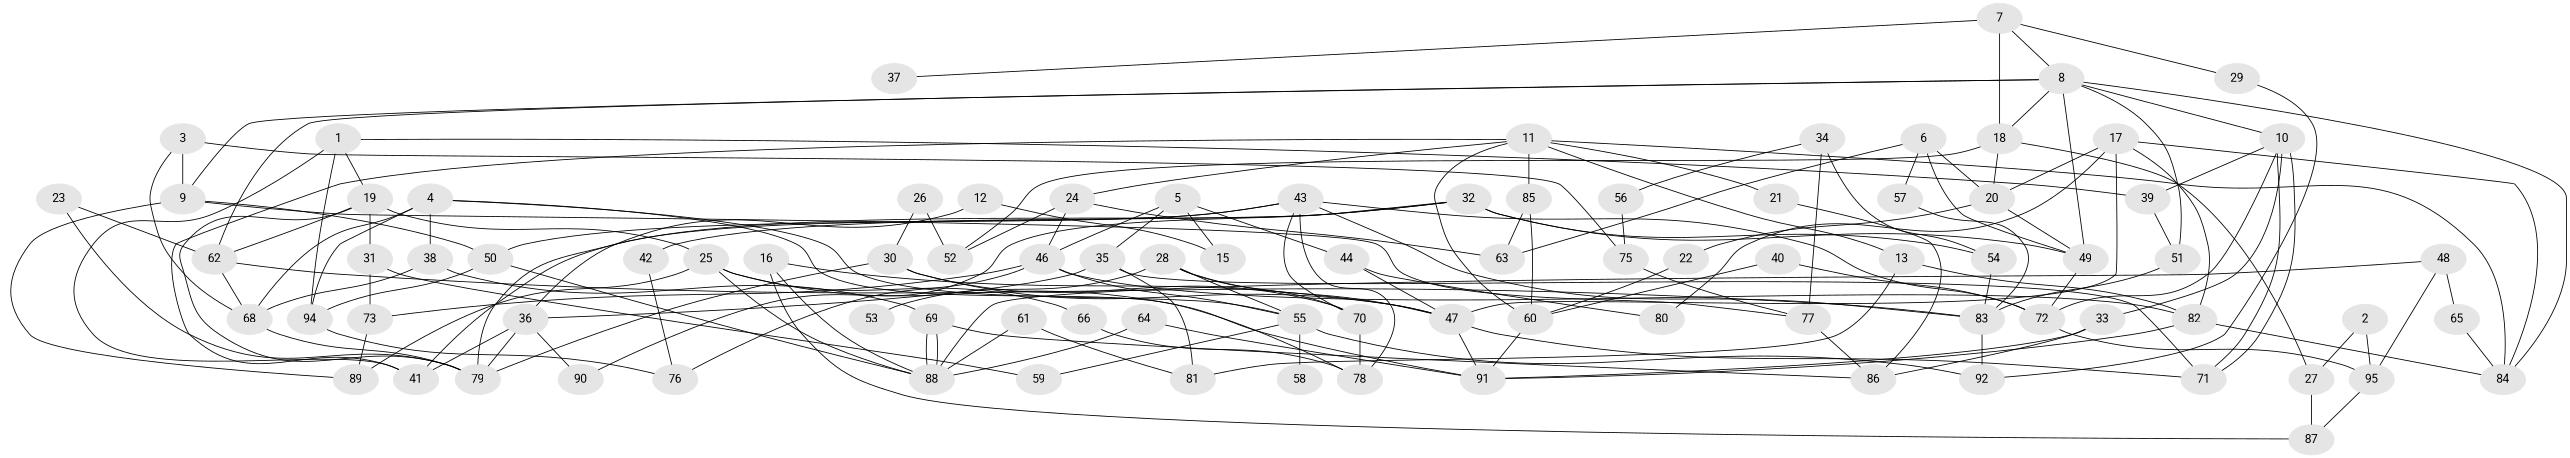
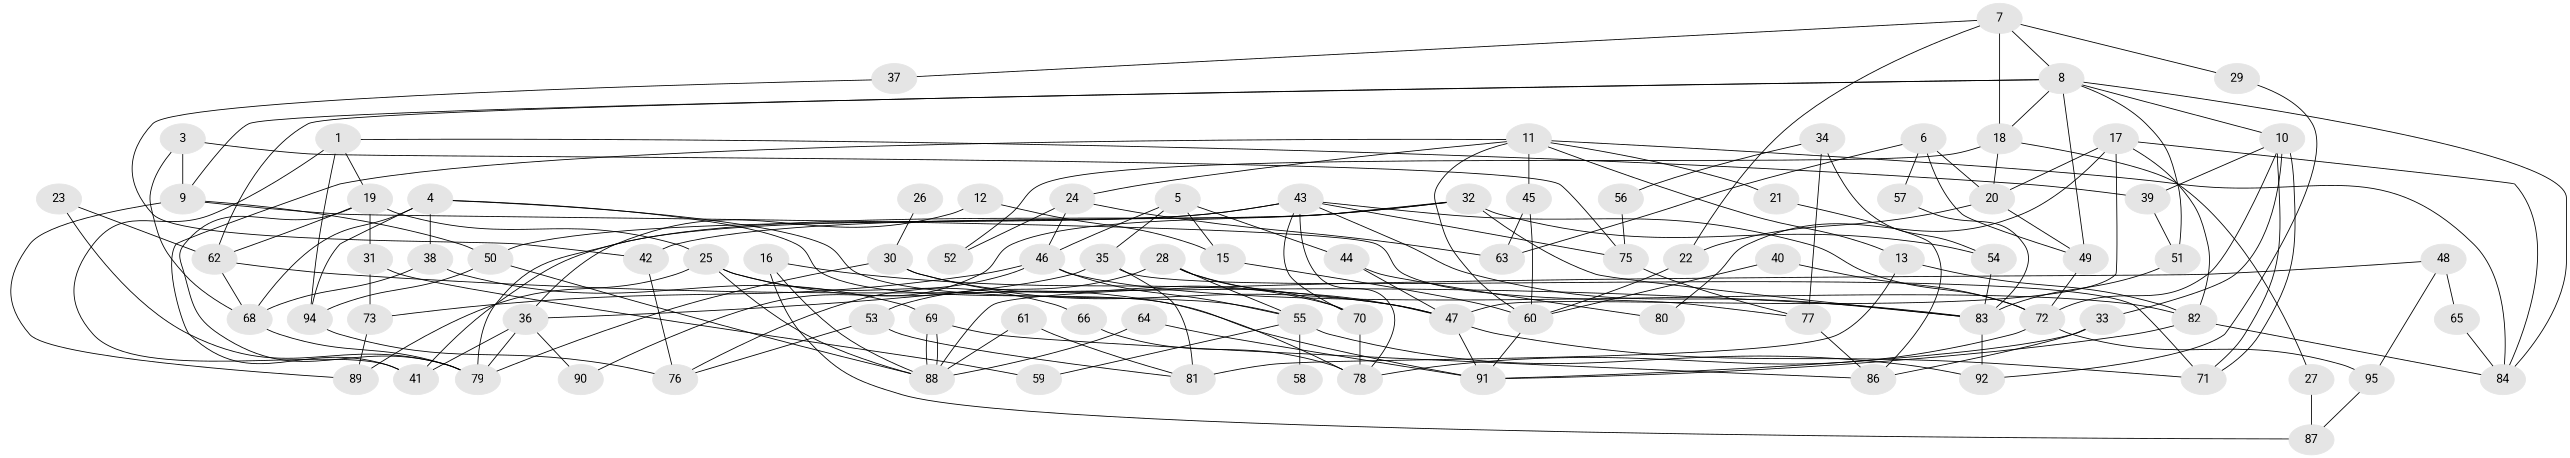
edge "7" -- "22": added
edge "37" -- "42": added
node "85": label "85" -> "45"
edge "26" -- "52": removed
edge "43" -- "75": added
edge "32" -- "49": now "32" -- "83"
edge "15" -- "60": added
node "2": removed
edge "53" -- "76": added
edge "53" -- "81": added
edge "72" -- "78": added
